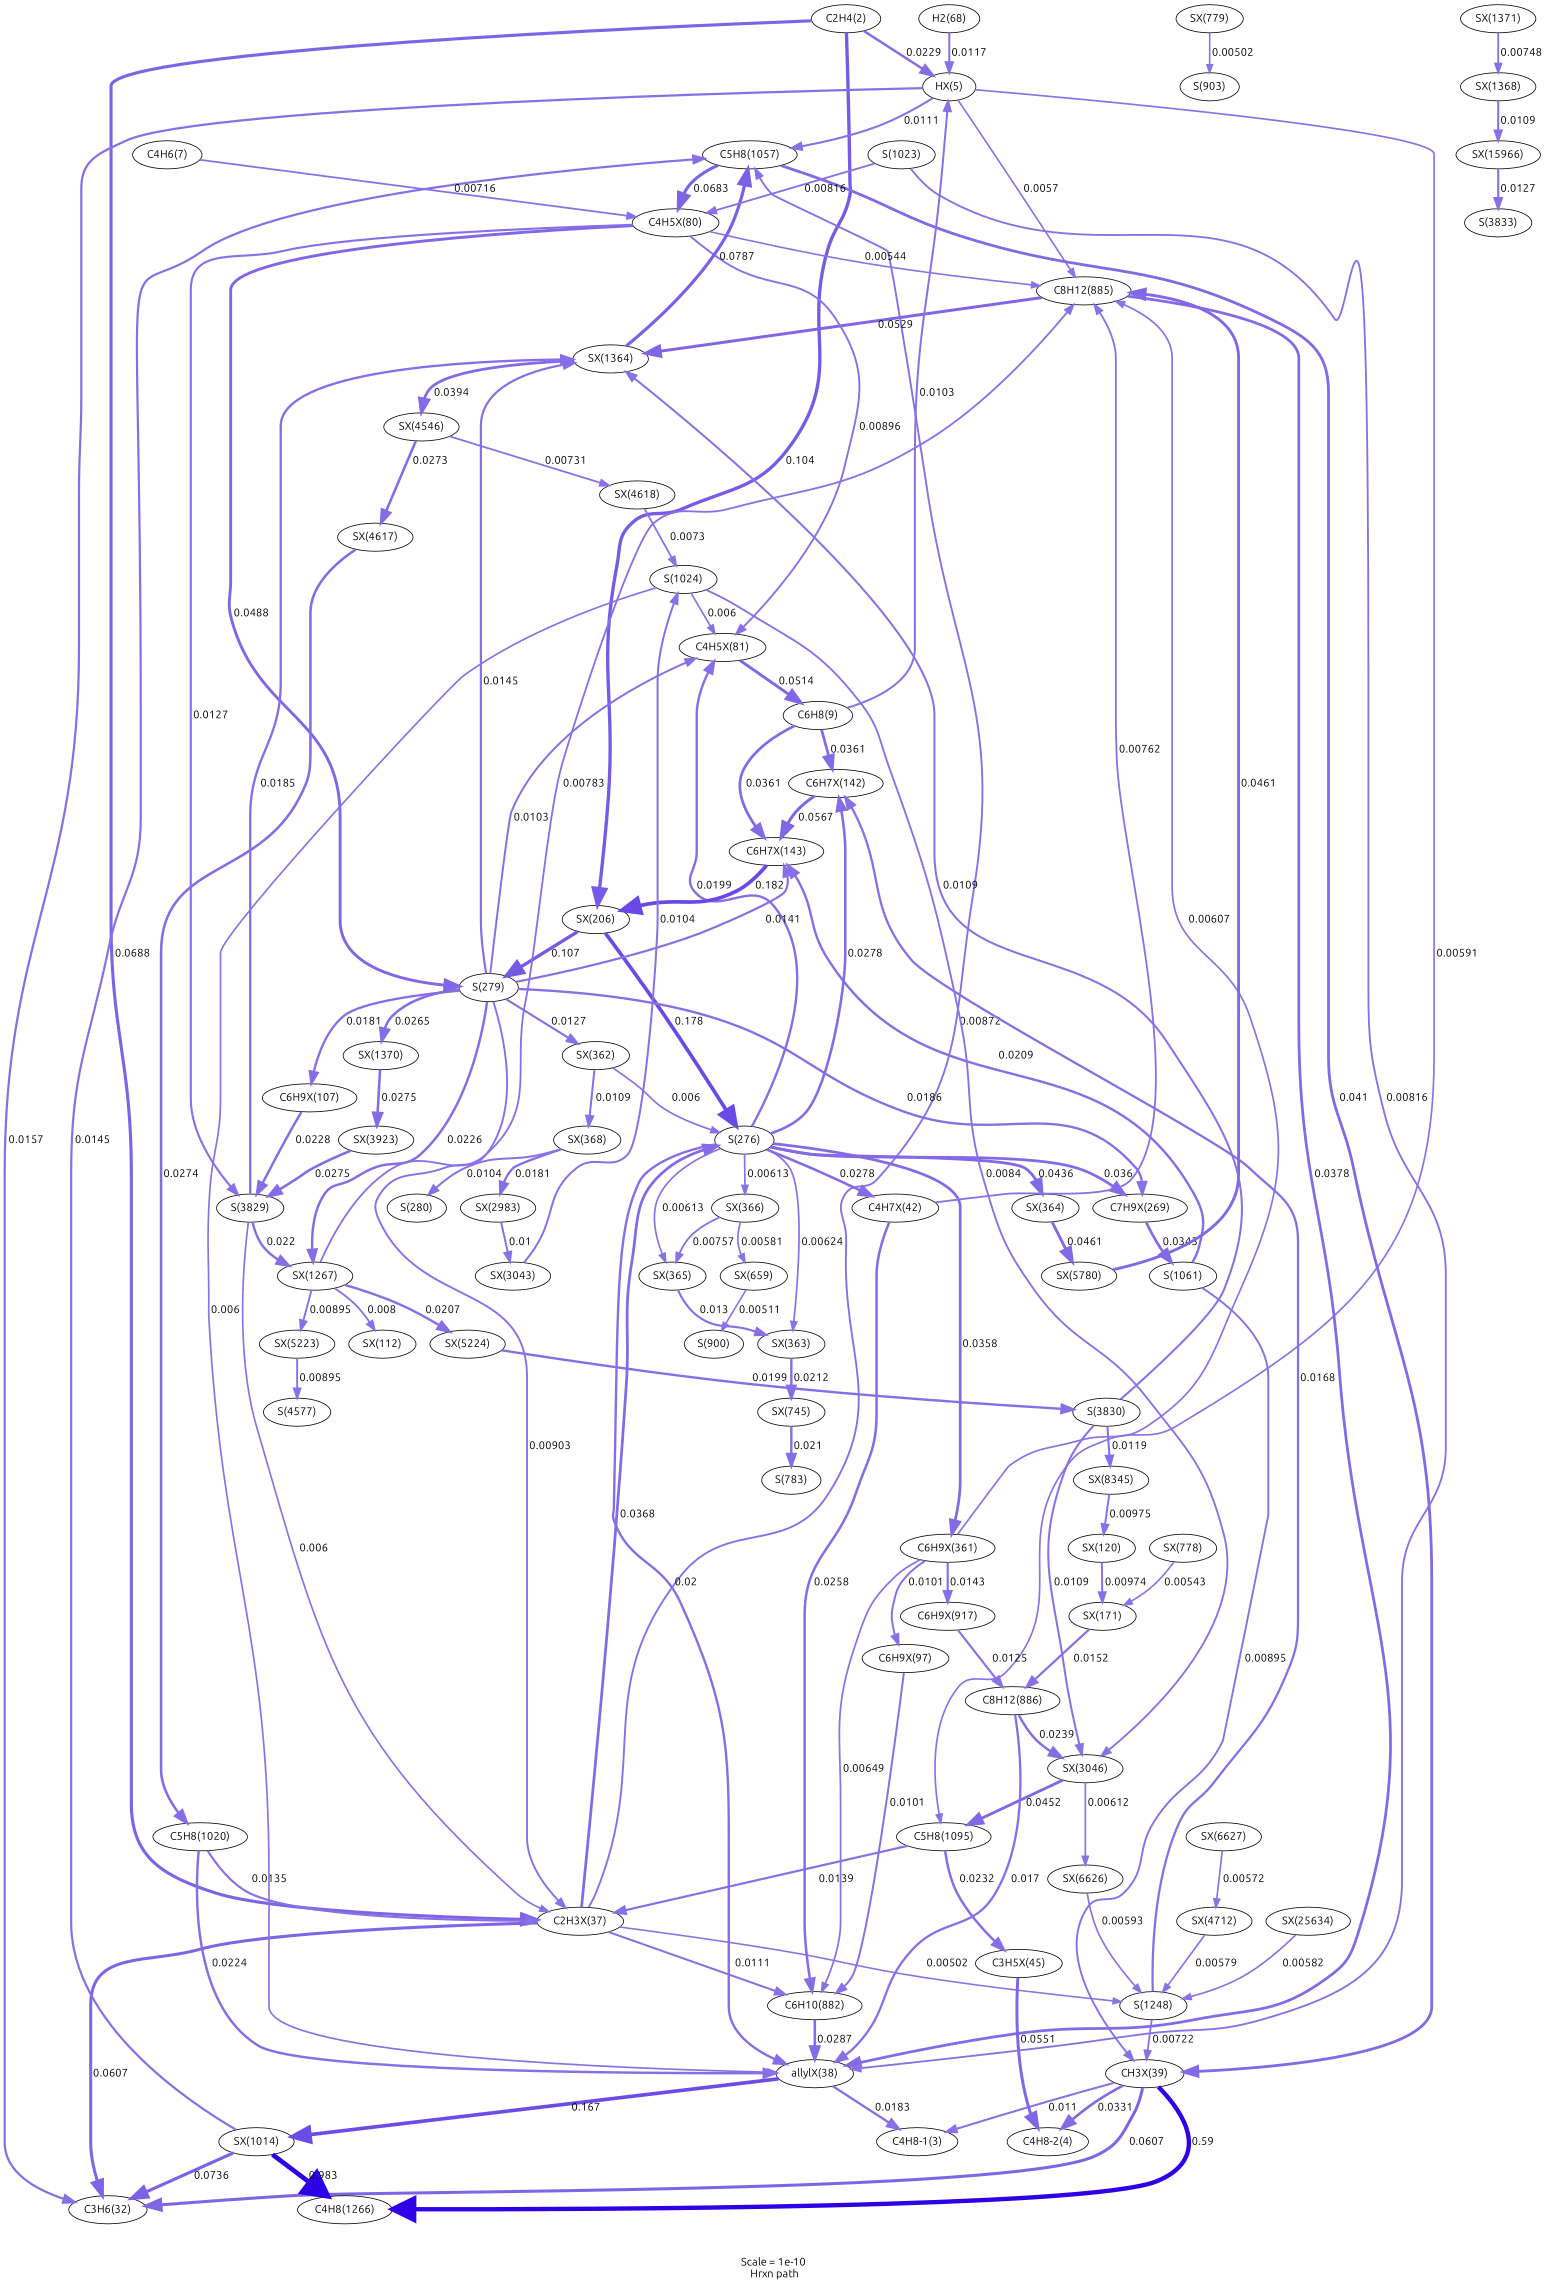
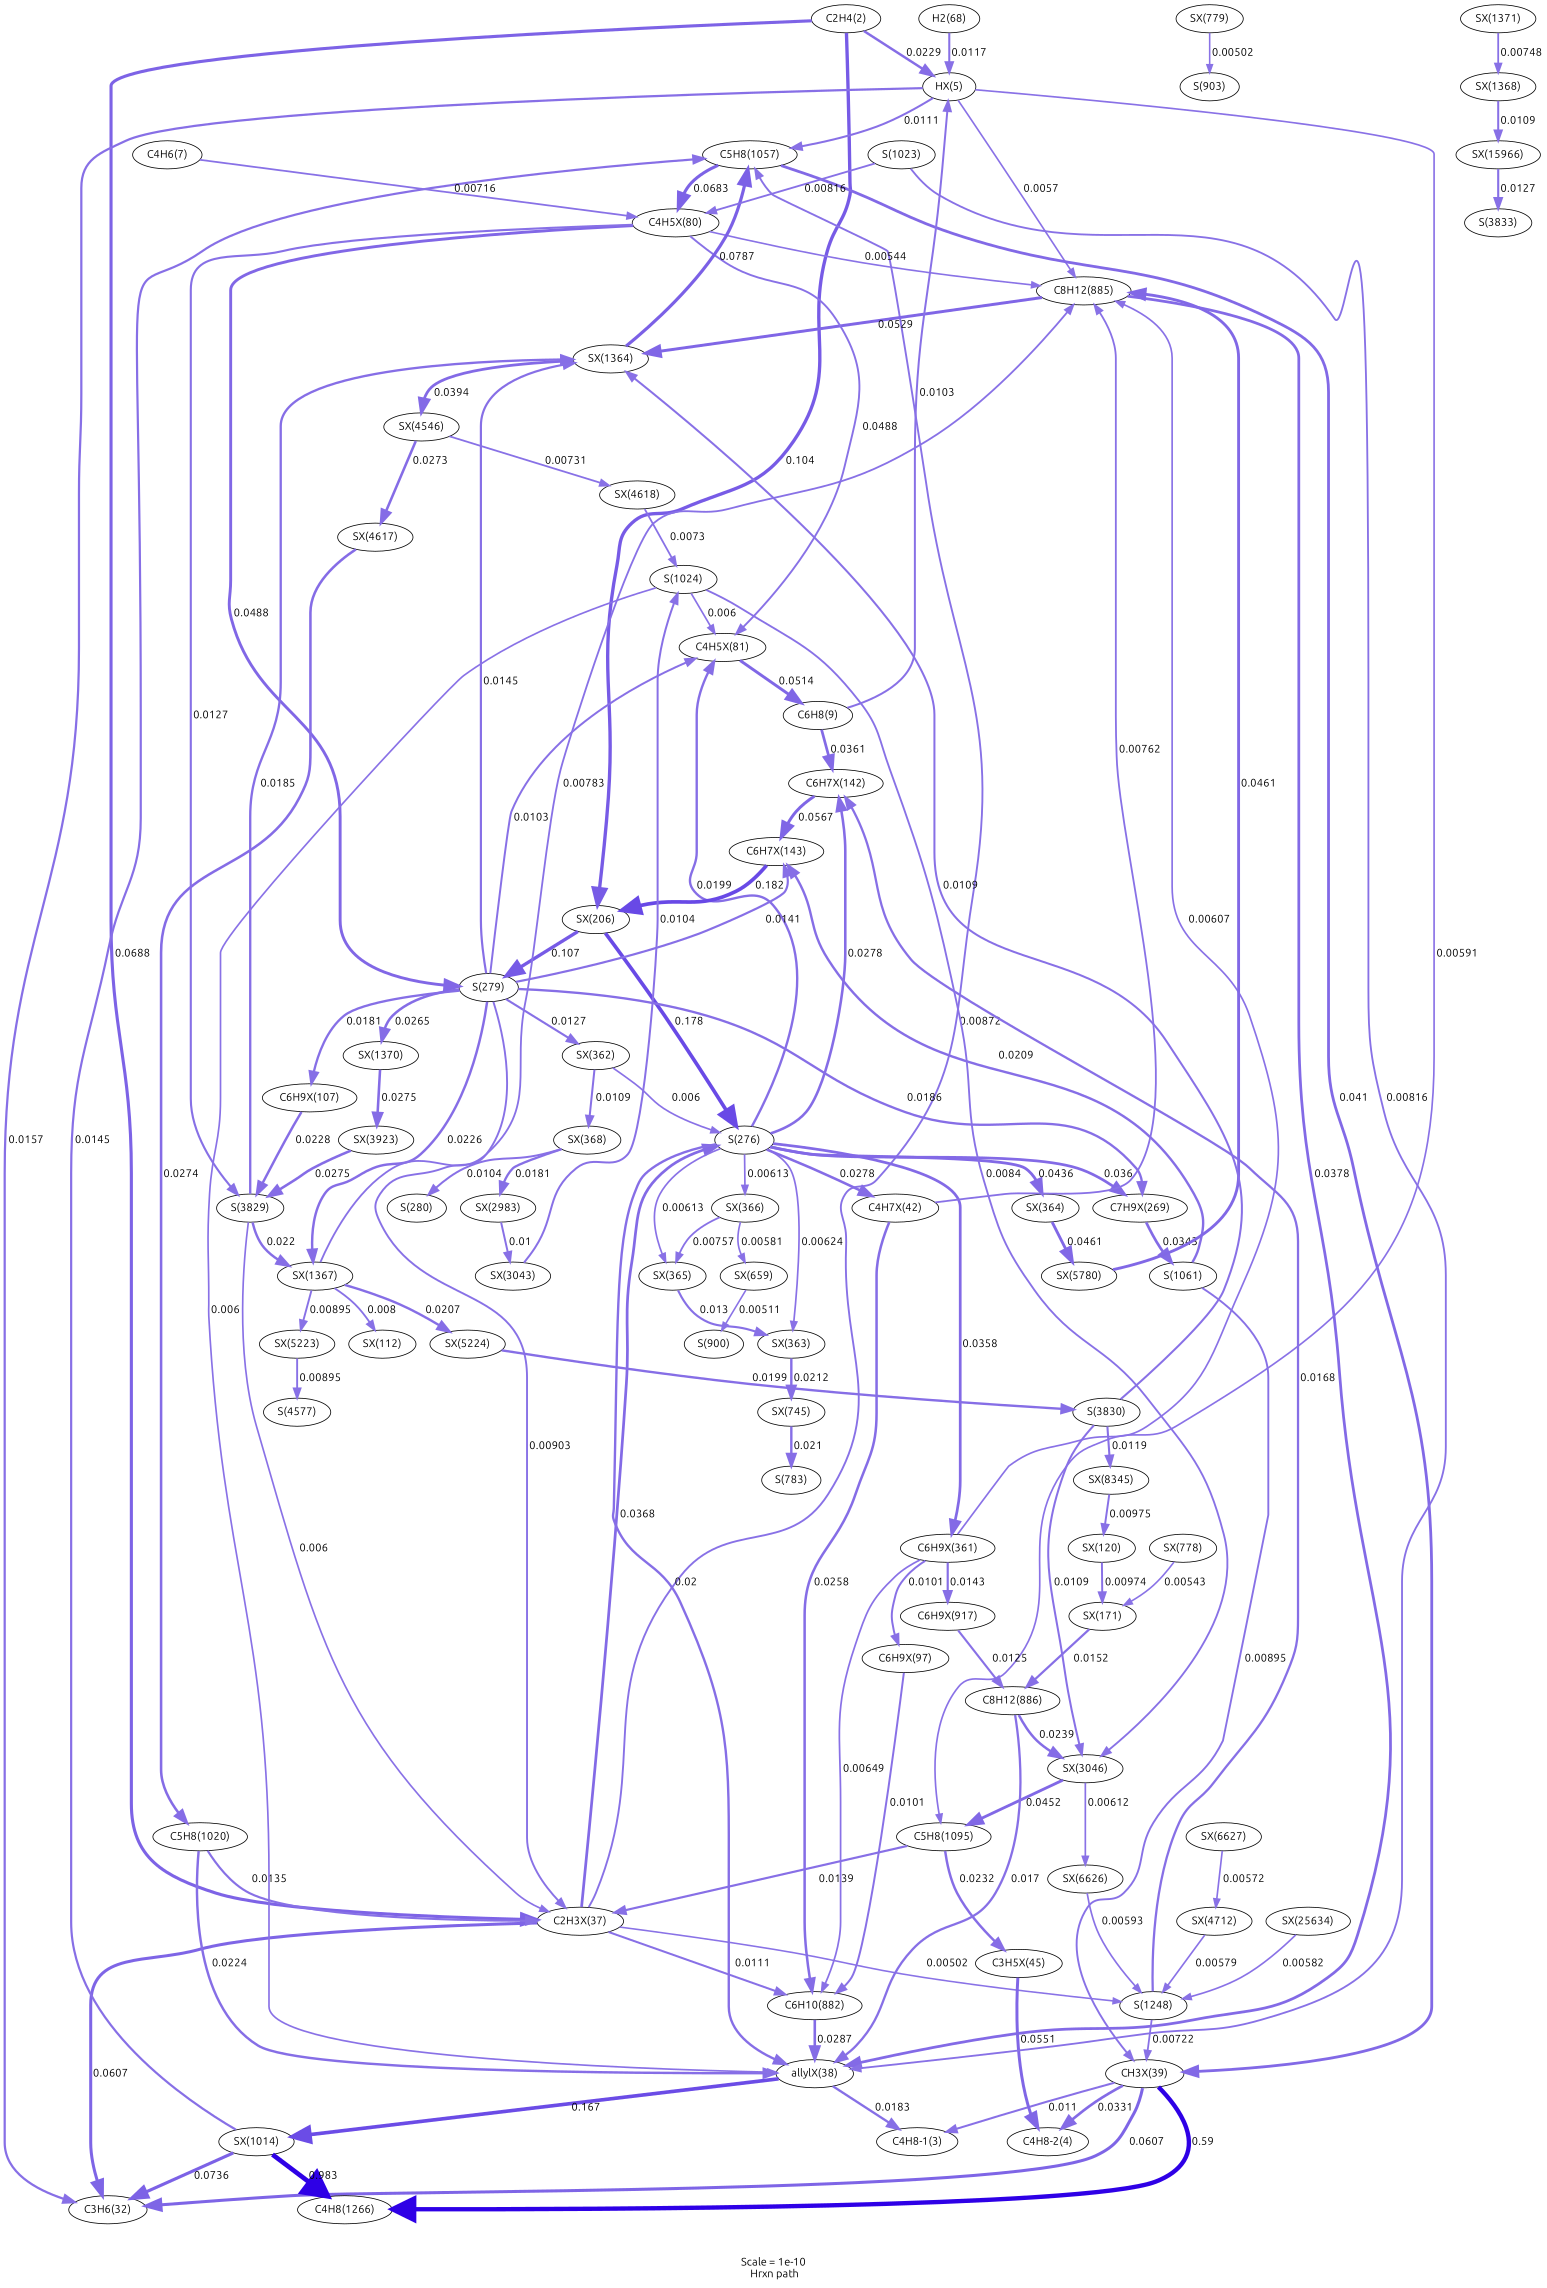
edge "C4H5X(80)" -> "C4H5X(81)": label " 0.00896" -> " 0.0488"
edge "C6H8(9)" -> "C6H7X(143)": removed, label "0.0361"
node "SX(1267)": label "SX(1267)" -> "SX(1367)"
